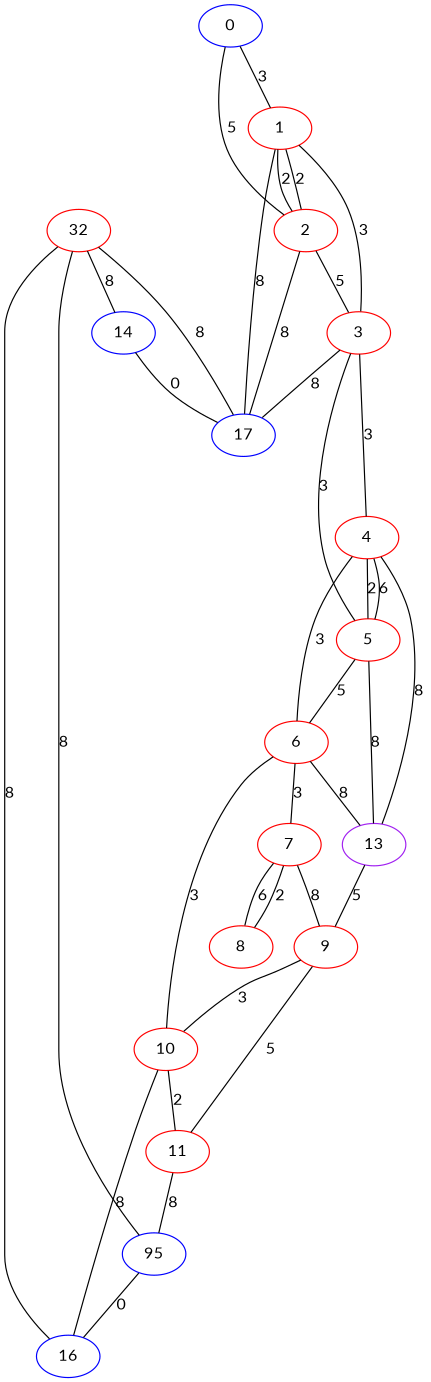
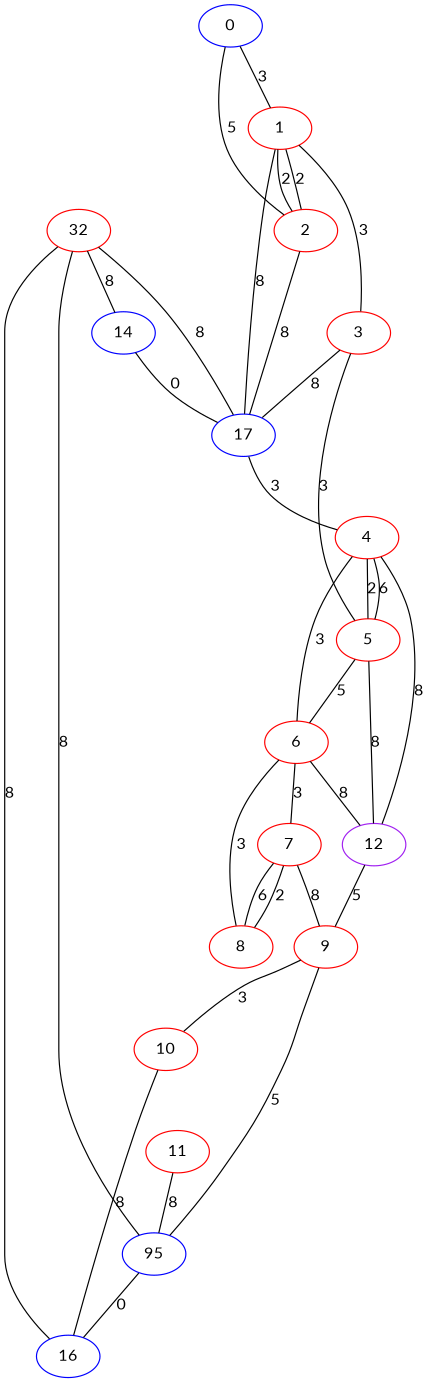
edge "2" -- "3": removed, label "5"
edge "3" -- "4": now "17" -- "4"
node "13": label "13" -> "12"
edge "6" -- "10": now "6" -- "8"
edge "9" -- "11": now "9" -- "95"
edge "10" -- "11": removed, label "2"
